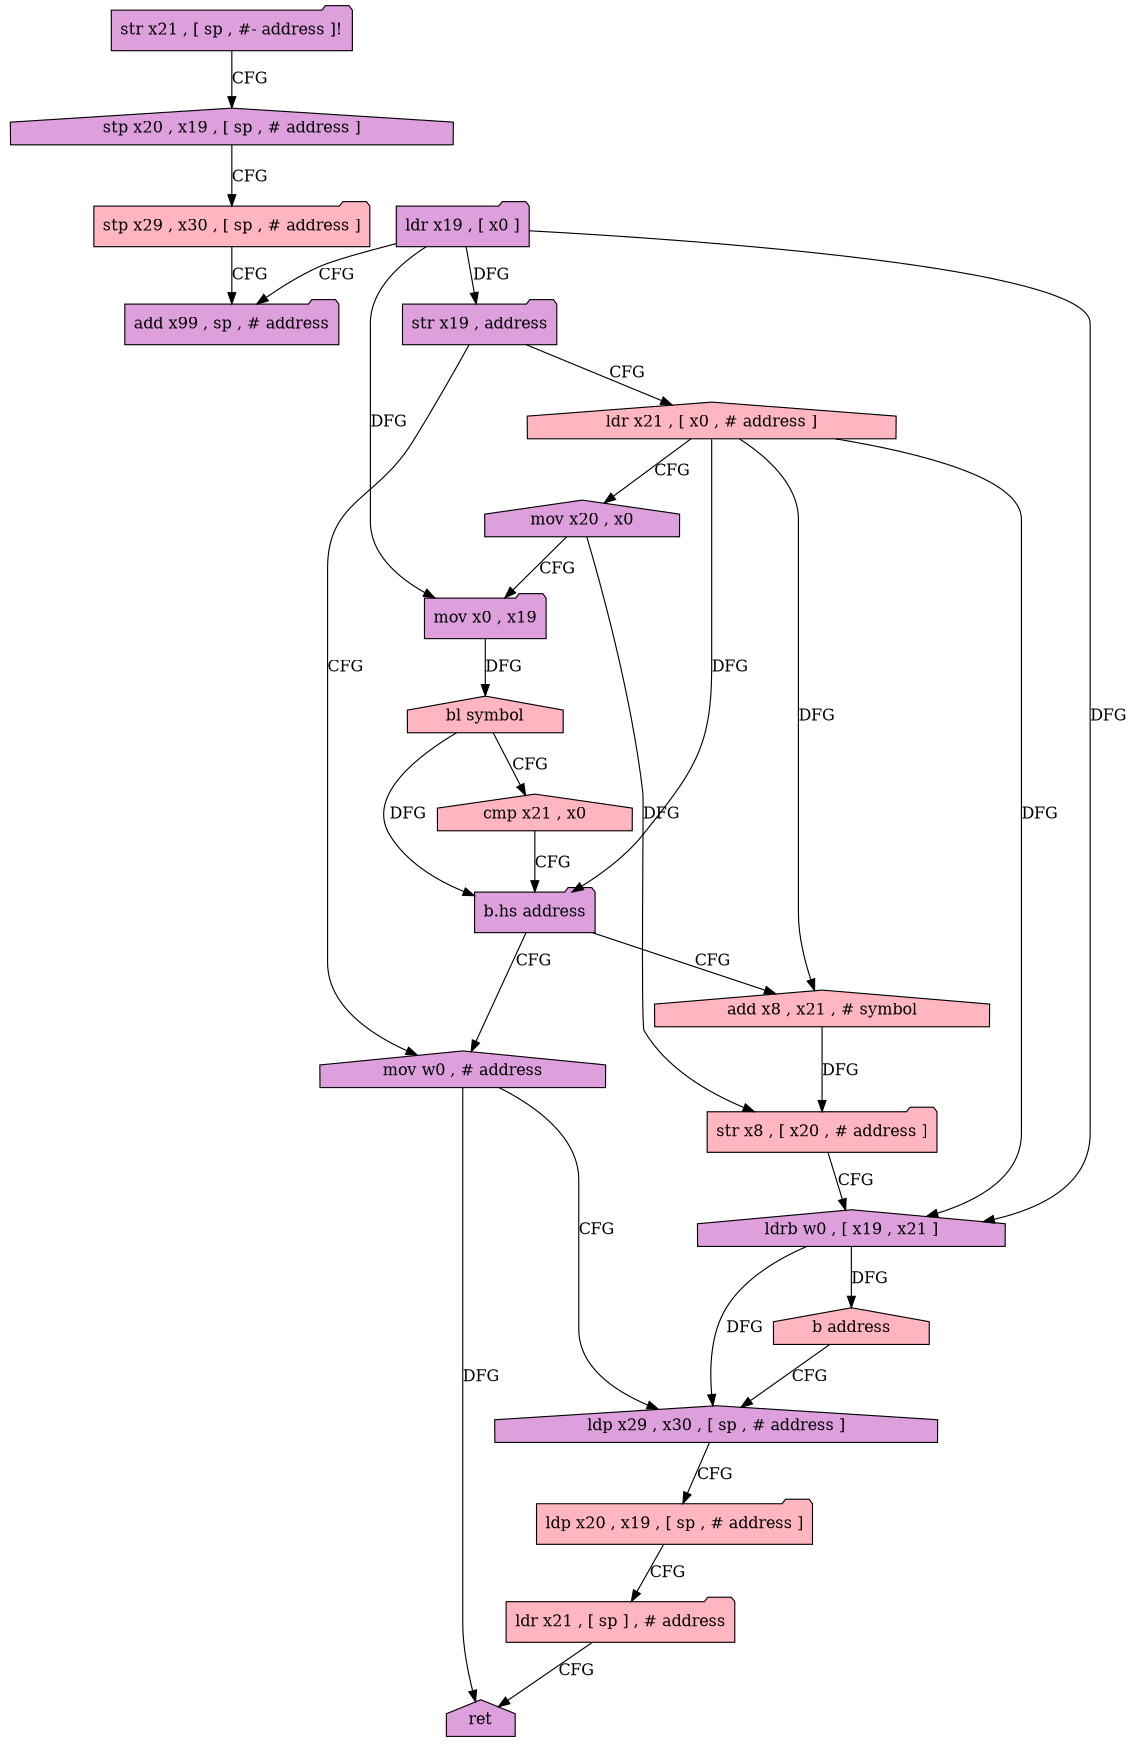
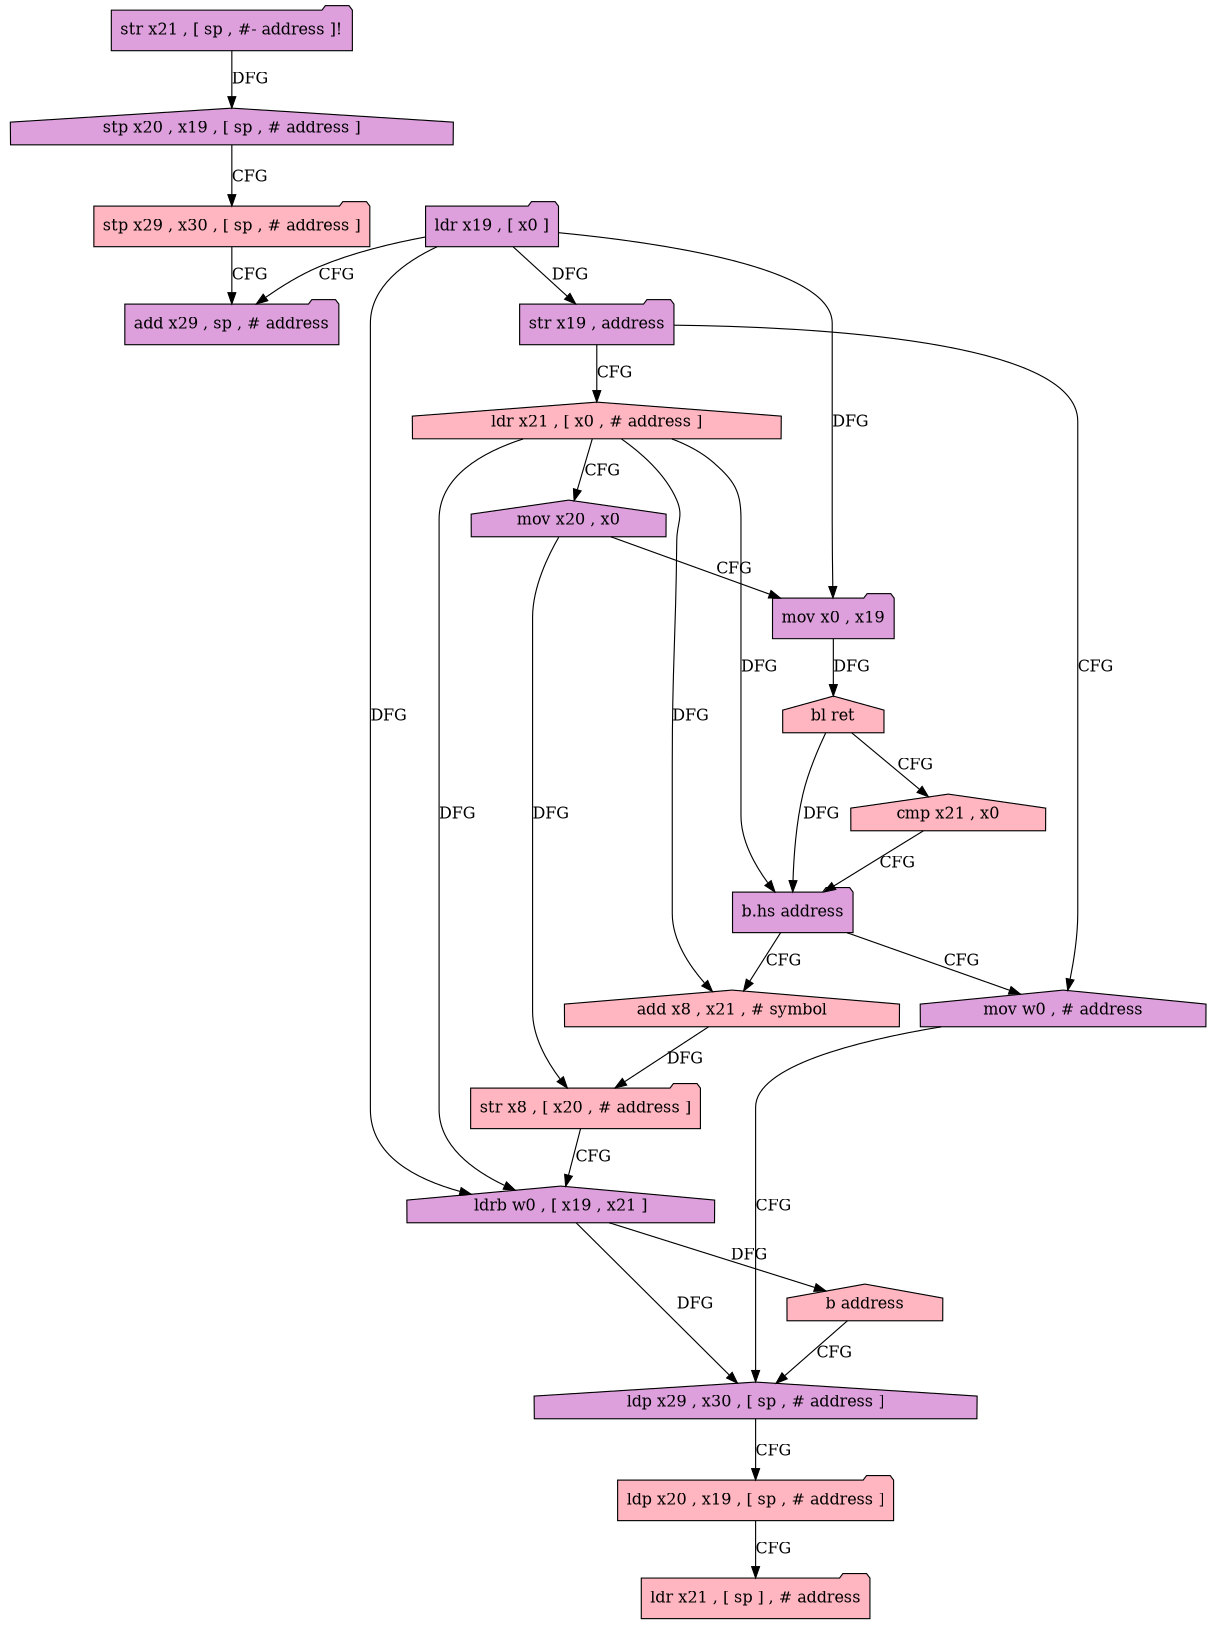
edge "str x21 , [ sp , #- address ]!" -> "stp x20 , x19 , [ sp , # address ]": label "CFG" -> "DFG"
node "add x99 , sp , # address": label "add x99 , sp , # address" -> "add x29 , sp , # address"
node "bl symbol": label "bl symbol" -> "bl ret"
node "ret": removed
